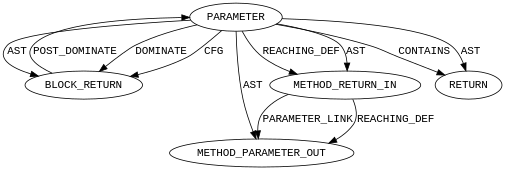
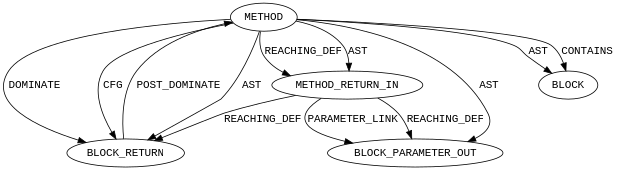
node "PARAMETER": label "PARAMETER" -> "METHOD"
node "RETURN": label "RETURN" -> "BLOCK"
edge "METHOD_RETURN_IN" -> "BLOCK_RETURN": added, label "REACHING_DEF"
node "METHOD_PARAMETER_OUT": label "METHOD_PARAMETER_OUT" -> "BLOCK_PARAMETER_OUT"
